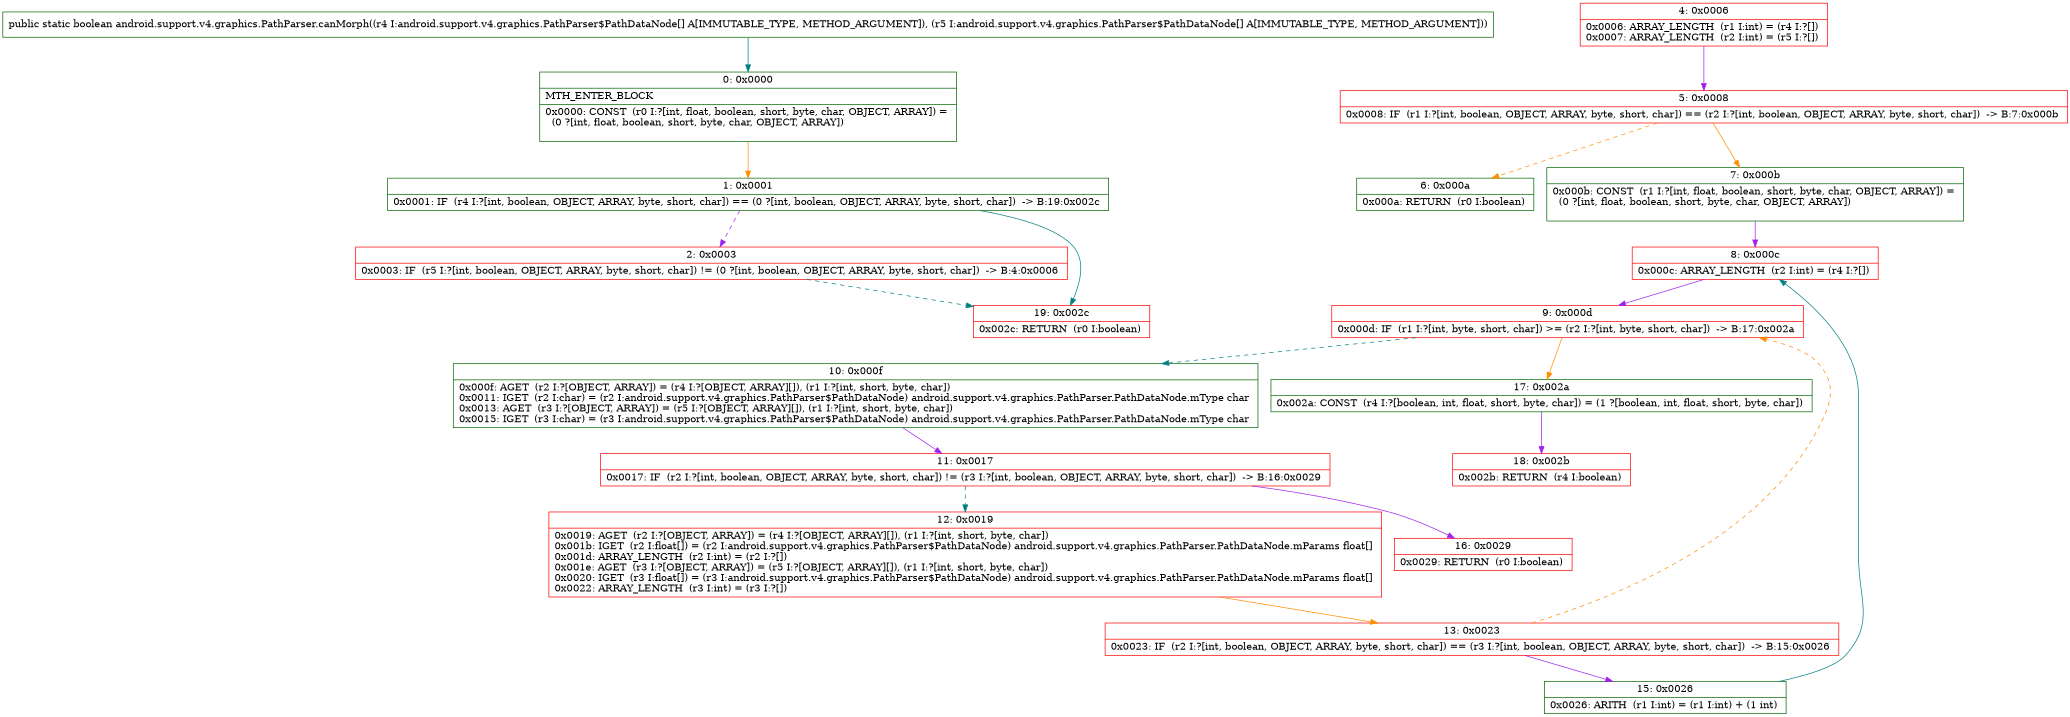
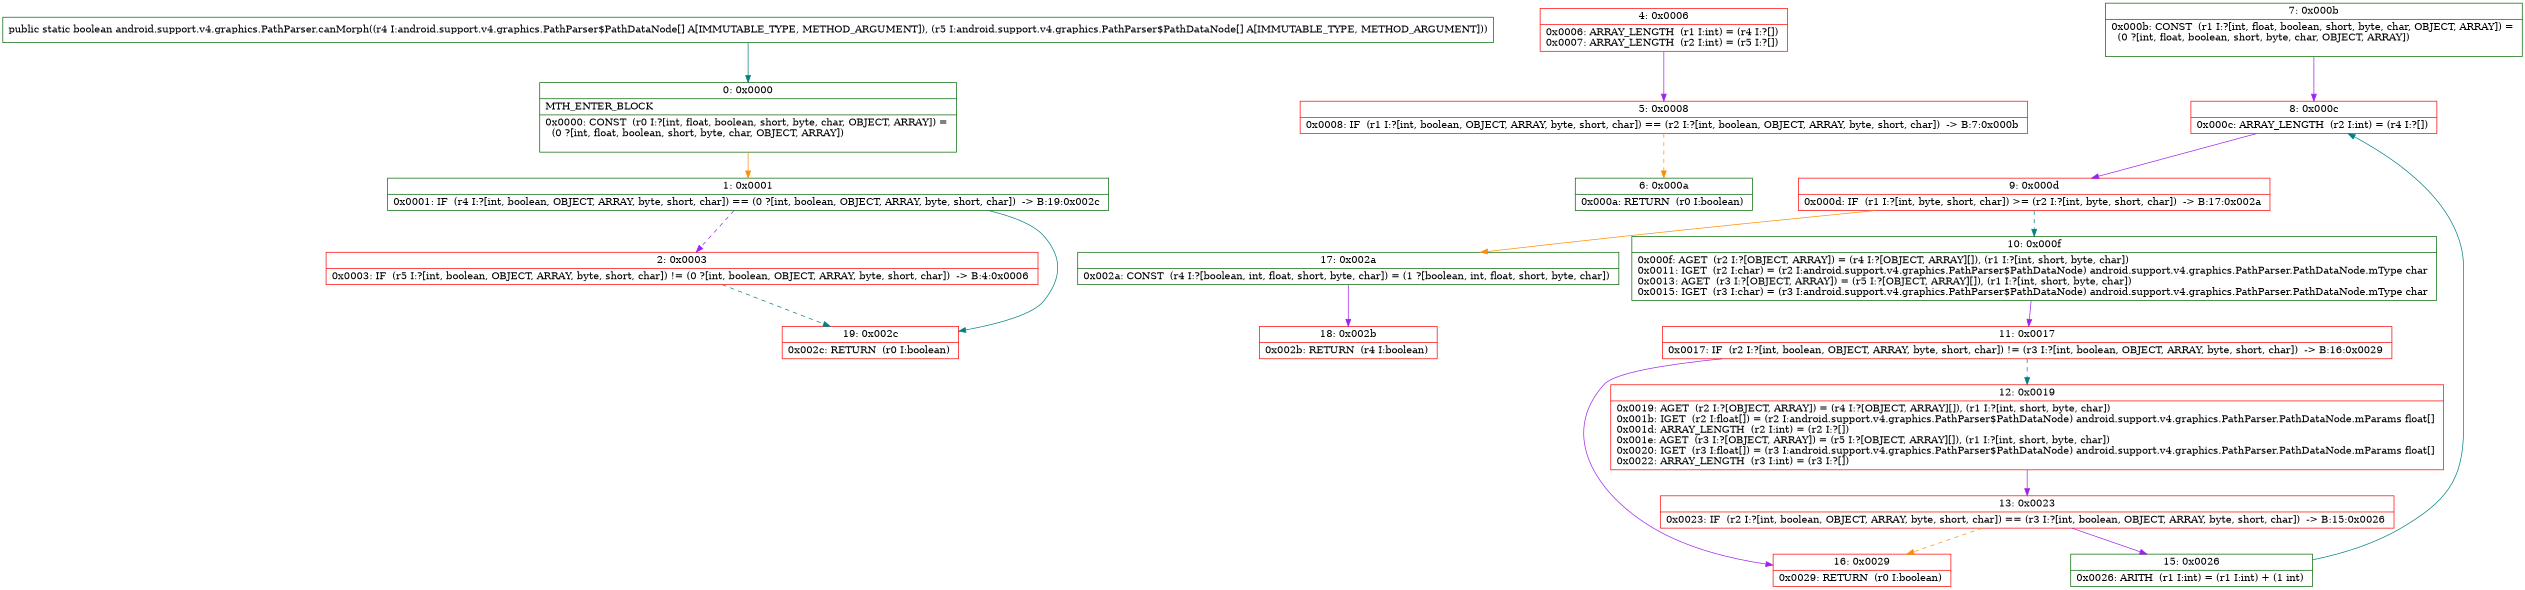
edge "5: 0x0008" -> "7: 0x000b": removed
edge "13: 0x0023" -> "9: 0x000d": now "13: 0x0023" -> "16: 0x0029"
edge "12: 0x0019" -> "13: 0x0023": color darkorange -> purple
